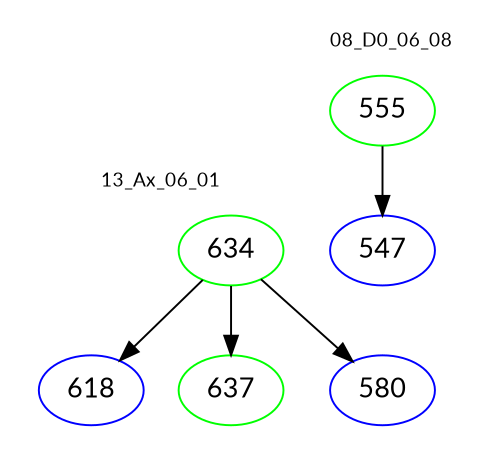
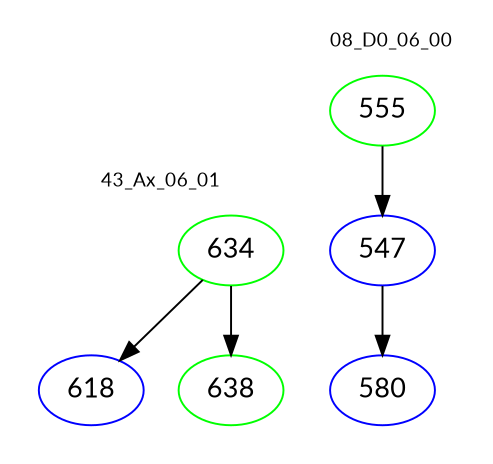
cluster "08_D0_06_08": label "08_D0_06_08" -> "08_D0_06_00"
cluster "13_Ax_06_01": label "13_Ax_06_01" -> "43_Ax_06_01"
edge "634" -> "580": now "547" -> "580"
node "637": label "637" -> "638"
